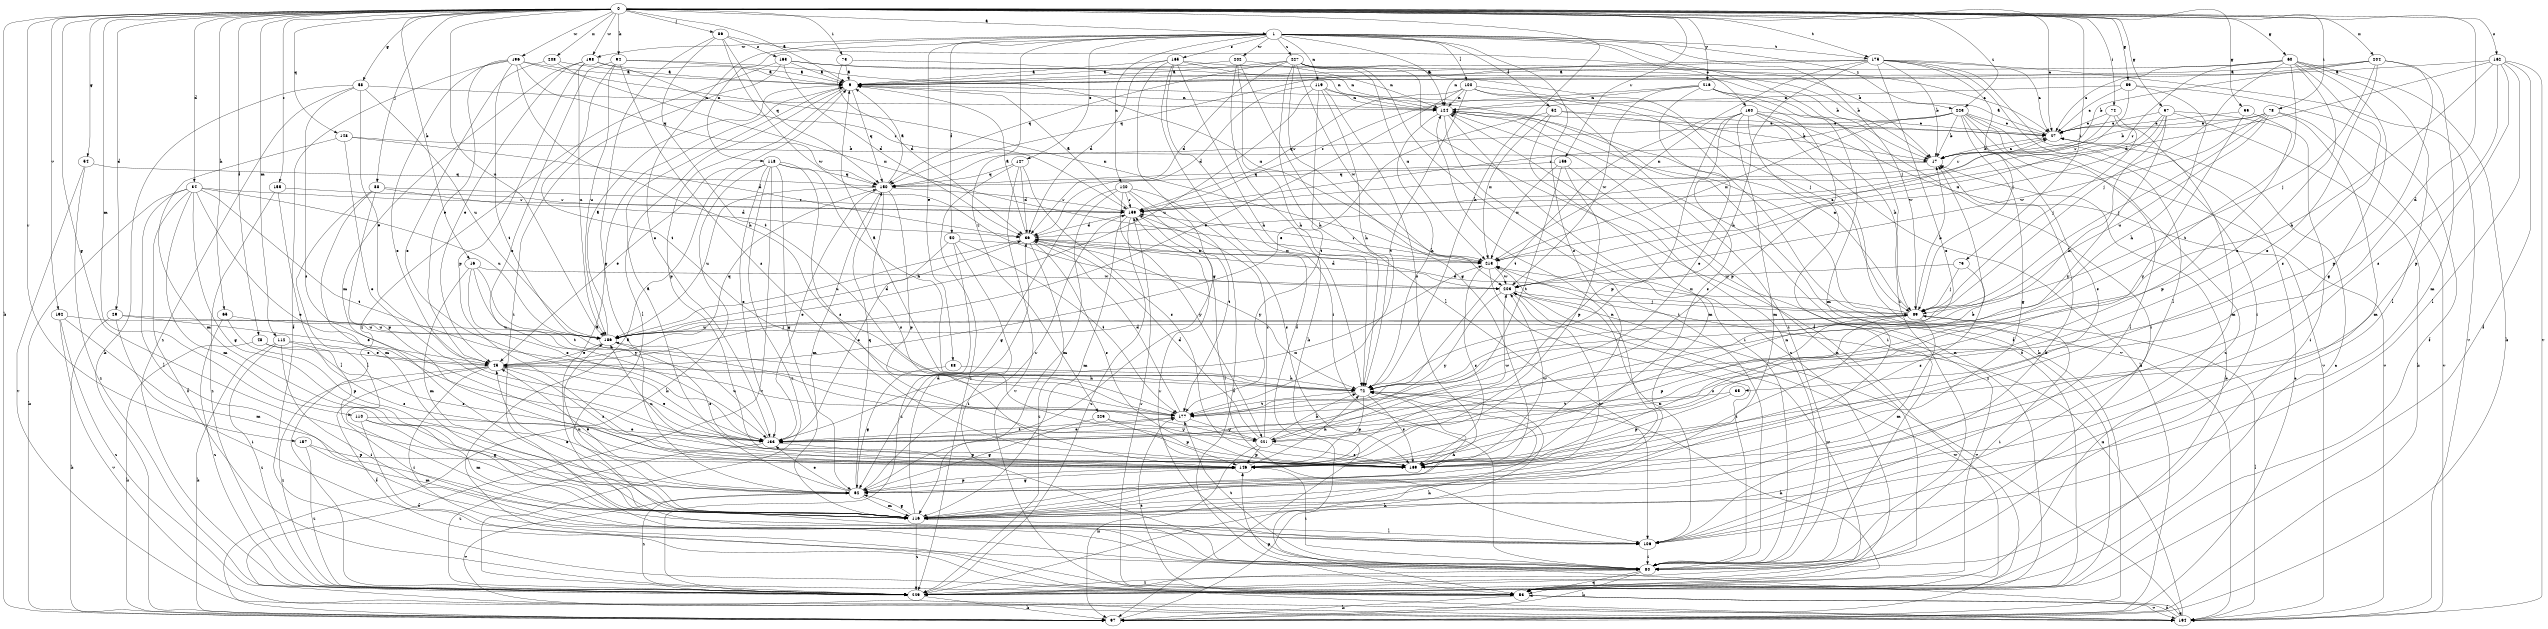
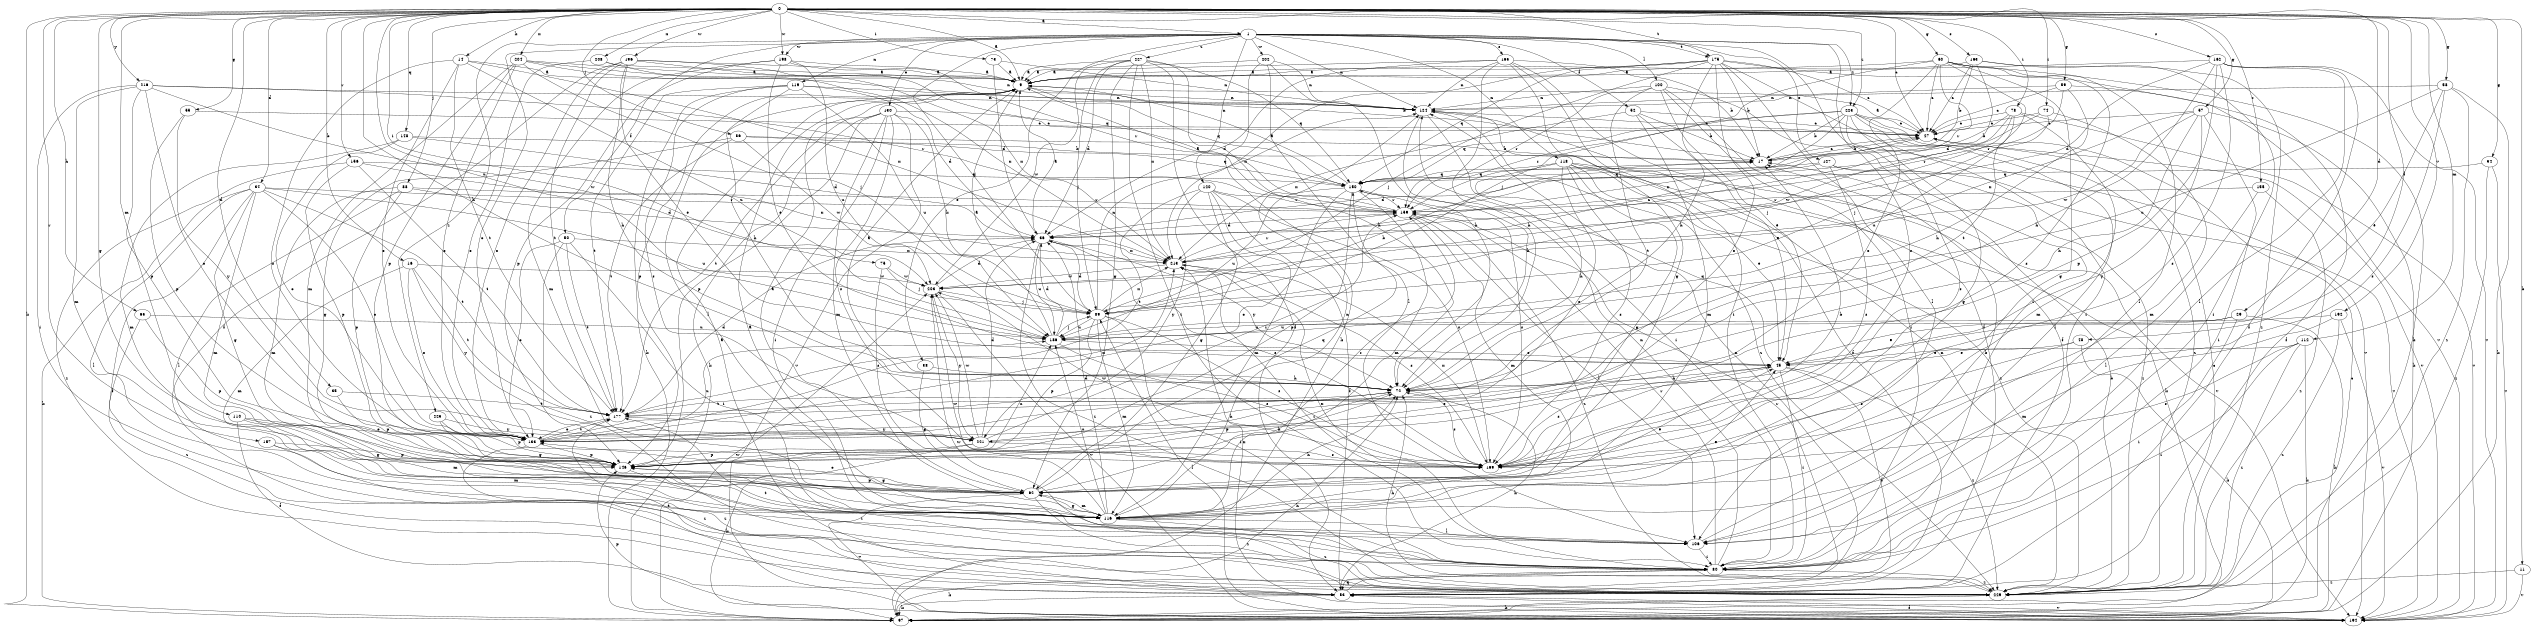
edge "86" -> "163": now "0" -> "163"
node "94": label "94" -> "14"
edge "169" -> "213": added, label "x"
edge "203" -> "116": reversed
node "11": added
